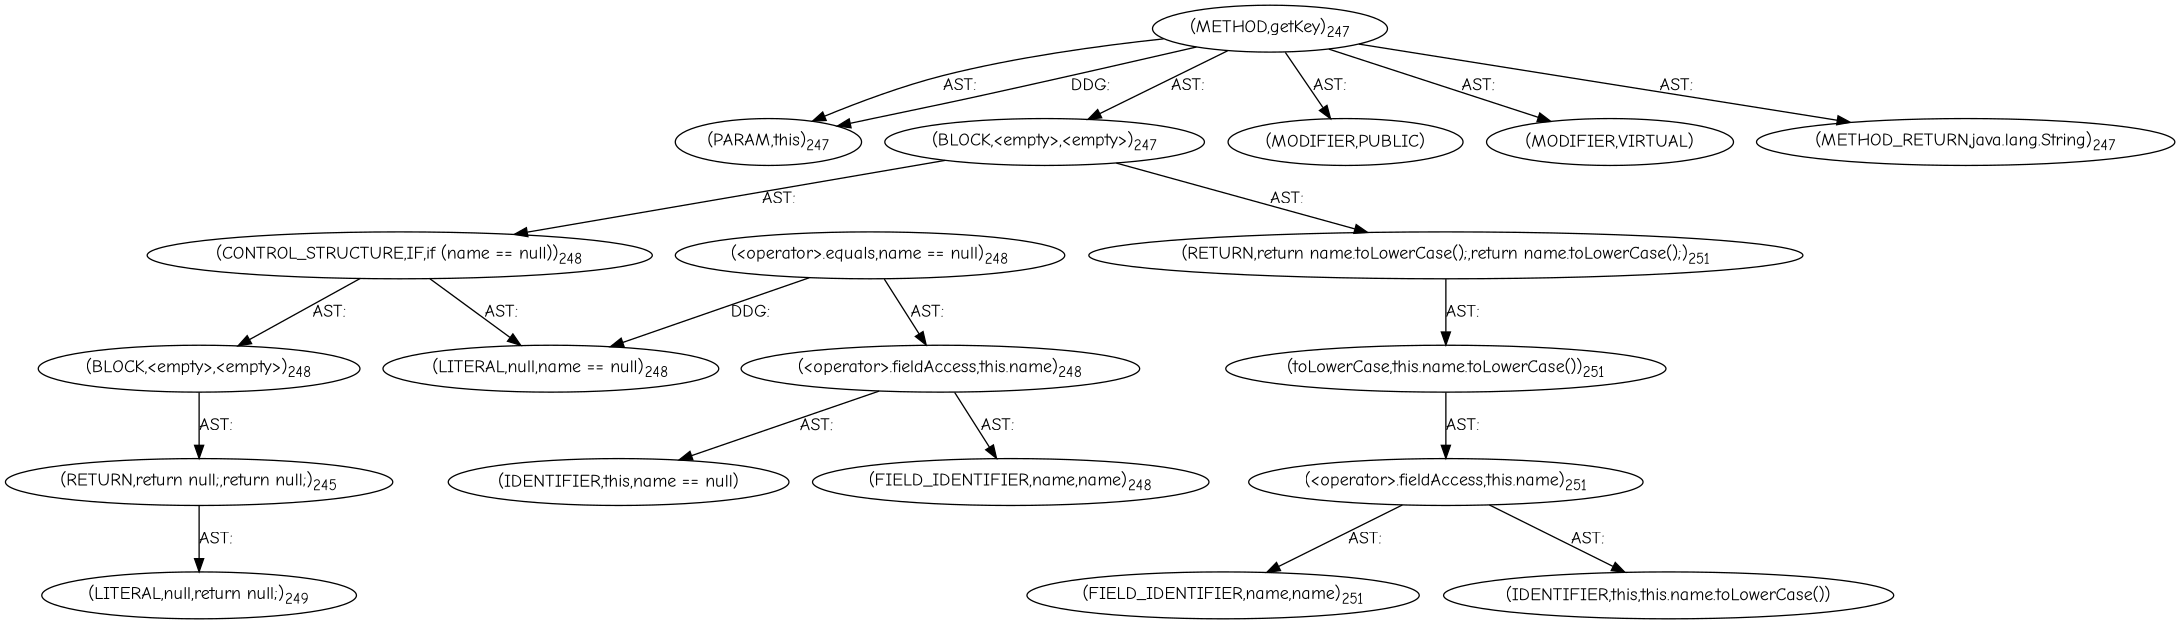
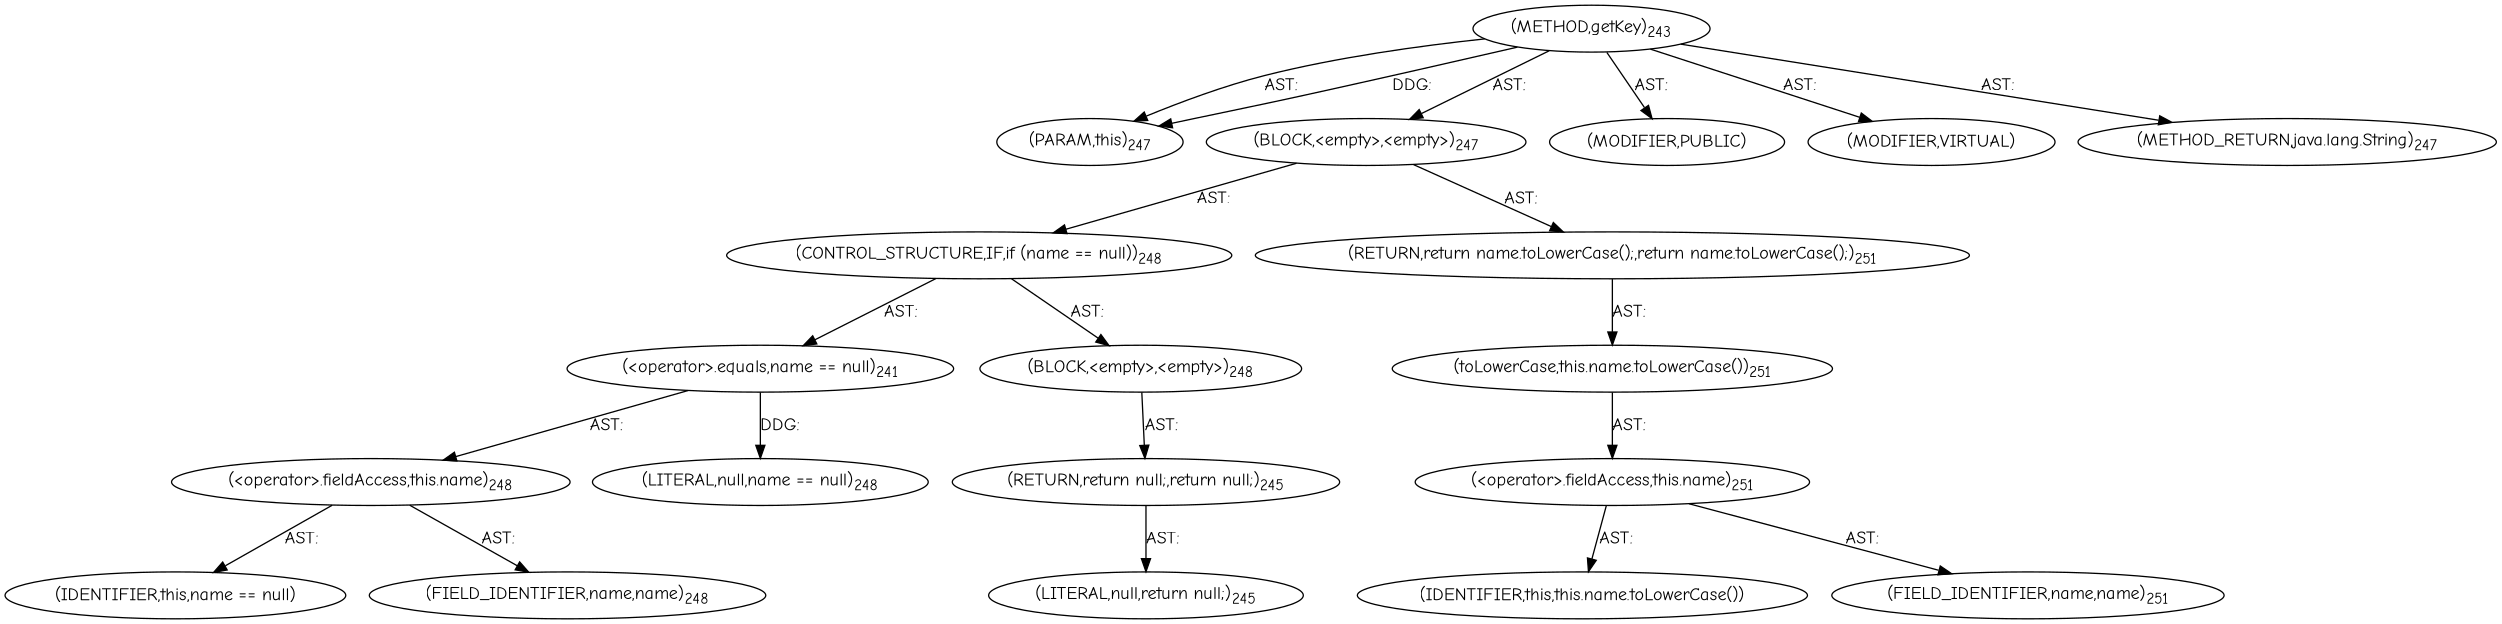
node "(METHOD,getKey)": text "247" -> "243"
node "(<operator>.equals,name == null)": text "248" -> "241"
edge "(CONTROL_STRUCTURE,IF,if (name == null))" -> "(LITERAL,null,name == null)": now "(CONTROL_STRUCTURE,IF,if (name == null))" -> "(<operator>.equals,name == null)"
node "(LITERAL,null,return null;)": text "249" -> "245"
